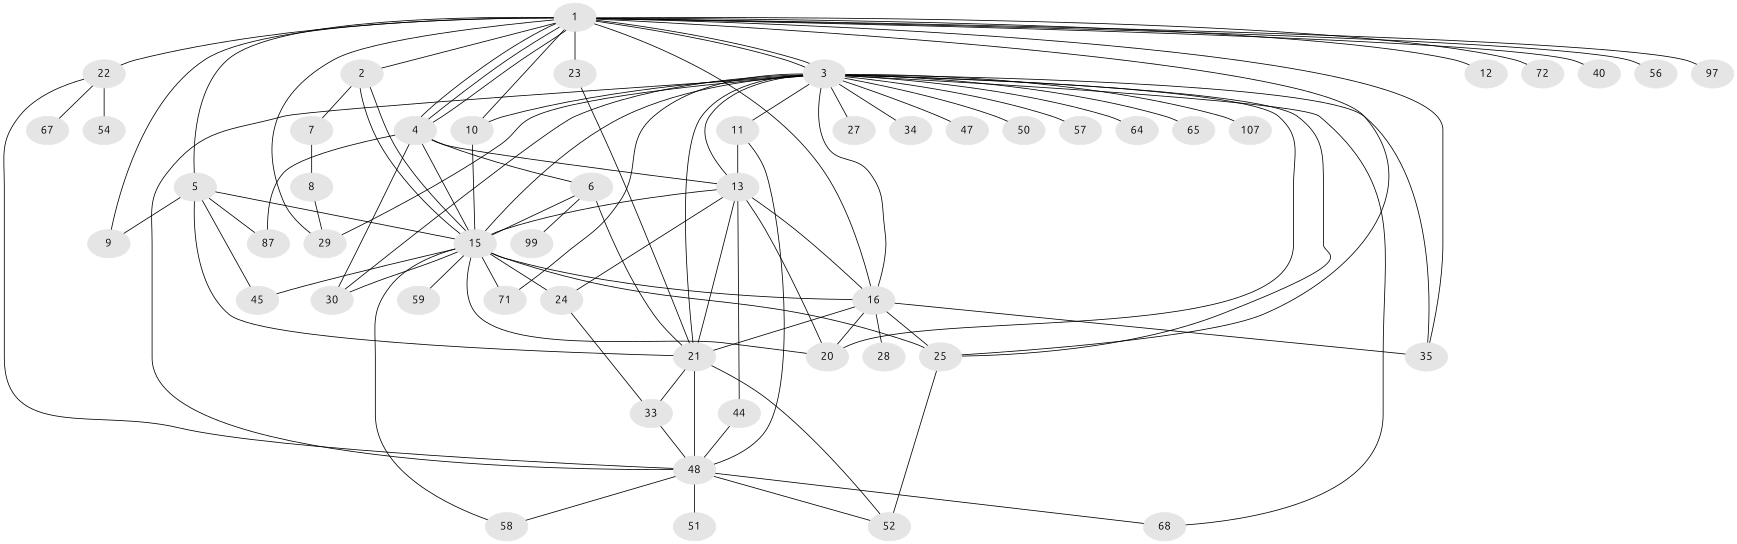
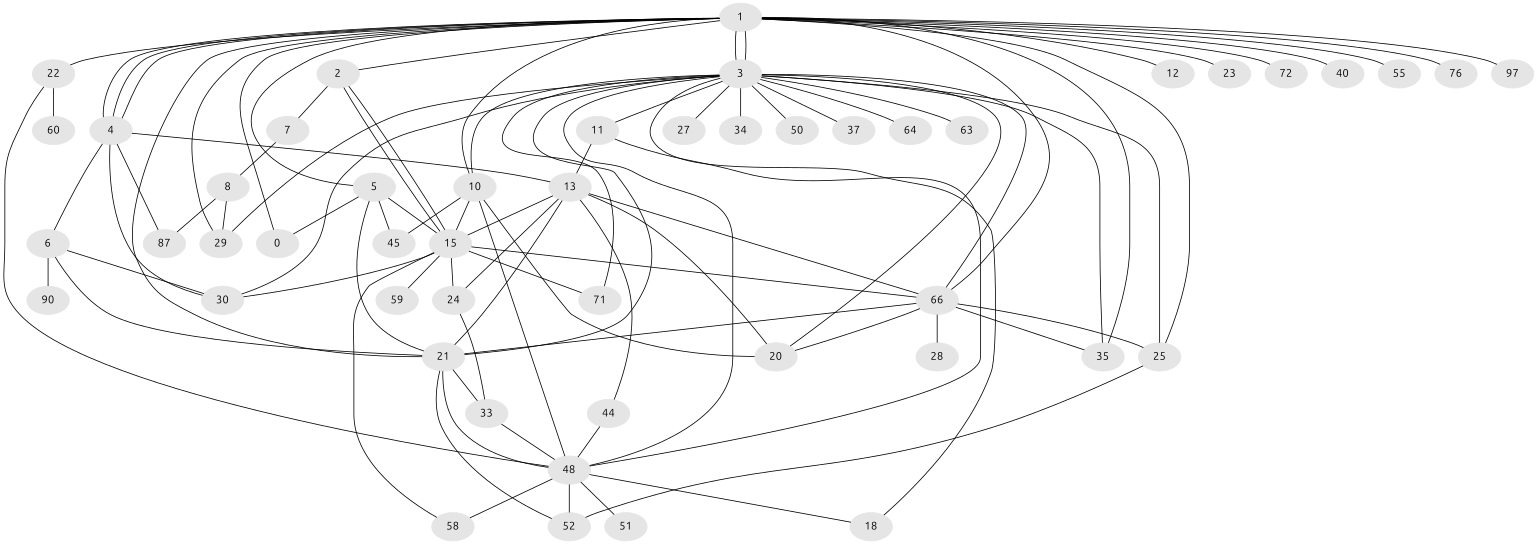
node "55": added
node "56": label "56" -> "76"
edge "3" -- "13": removed
edge "3" -- "15": removed
node "67": label "67" -> "60"
node "54": removed
node "47": removed
node "57": label "57" -> "37"
node "65": label "65" -> "63"
node "107": removed
edge "4" -- "15": removed
edge "23" -- "21": now "1" -- "21"
edge "5" -- "87": now "8" -- "87"
edge "6" -- "15": now "6" -- "30"
node "9": label "9" -> "0"
node "99": label "99" -> "90"
edge "15" -- "45": now "10" -- "45"
edge "15" -- "25": removed
node "16": label "16" -> "66"
edge "10" -- "48": added
edge "15" -- "20": now "10" -- "20"
node "68": label "68" -> "18"
